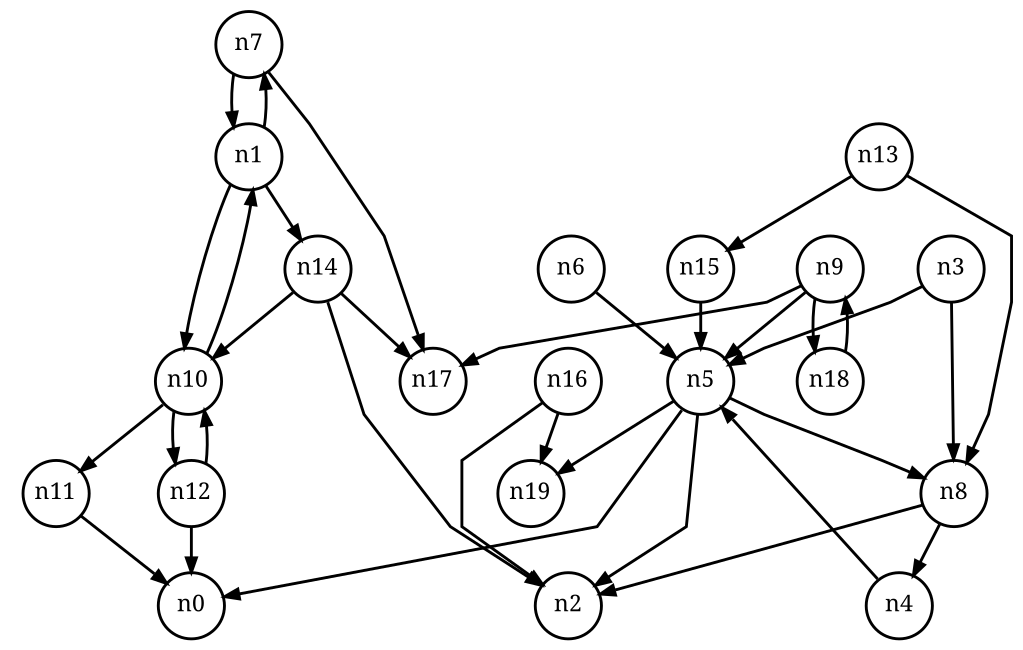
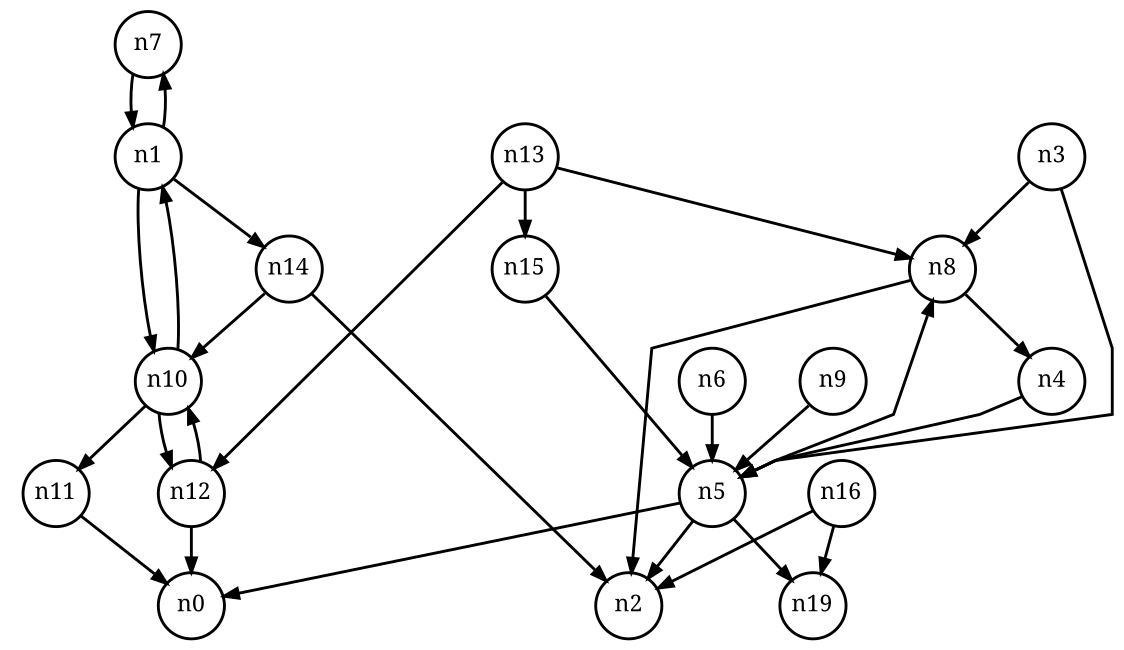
edge "n13" -> "n12": added
node "n17": removed
node "n18": removed
